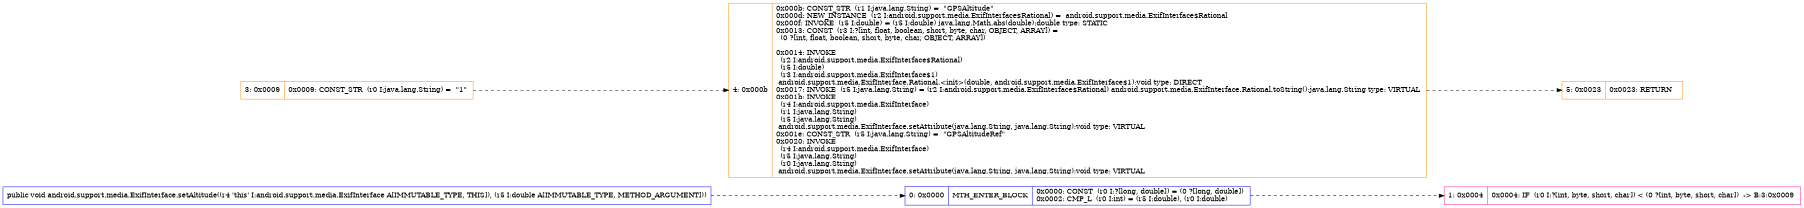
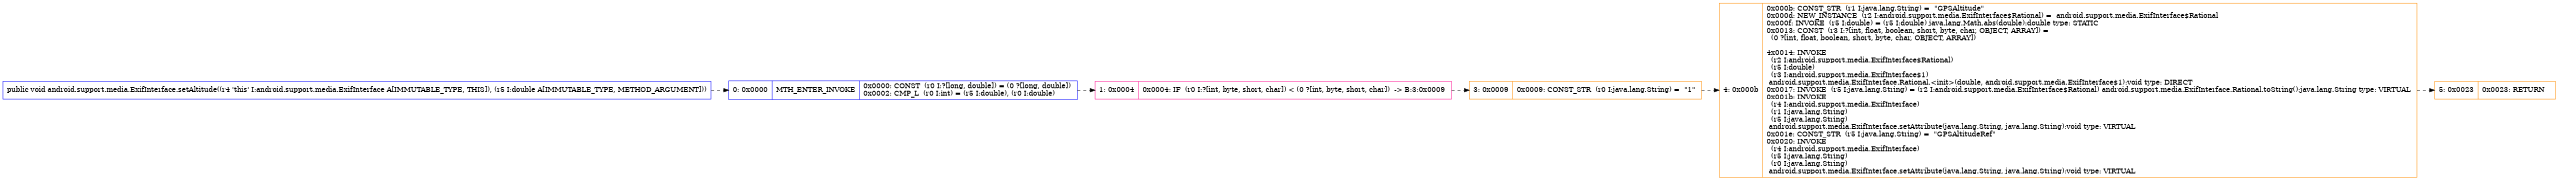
node "4: 0x000b": text "0x0014: INVOKE" -> "4x0014: INVOKE"
edge "1: 0x0004" -> "3: 0x0009": added
node "0: 0x0000": text "MTH_ENTER_BLOCK" -> "MTH_ENTER_INVOKE"
